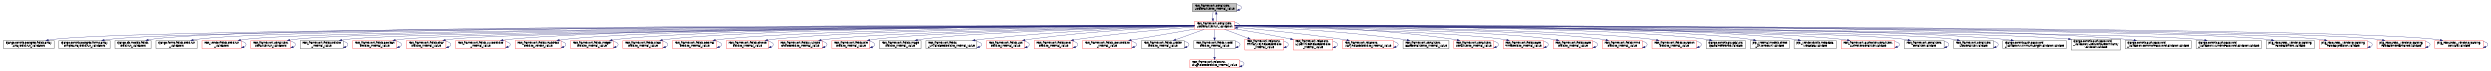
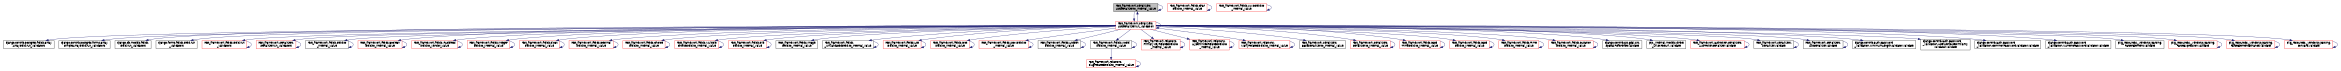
edge "rest_framework.serializers. ListSerializer.run_validation" -> "rest_framework.fields.UUIDField.to _internal_value": removed
edge "rest_framework.serializers. ListSerializer.run_validation" -> "rest_framework.fields.Char Field.to_internal_value": removed
node "rest_vendor.fields.Field.run _validators": label "rest_vendor.fields.Field.run _validators" -> "rest_framework.fields.Field.run _validators"
node "pip._vendor.distlib.metadata. Metadata.validate": removed
